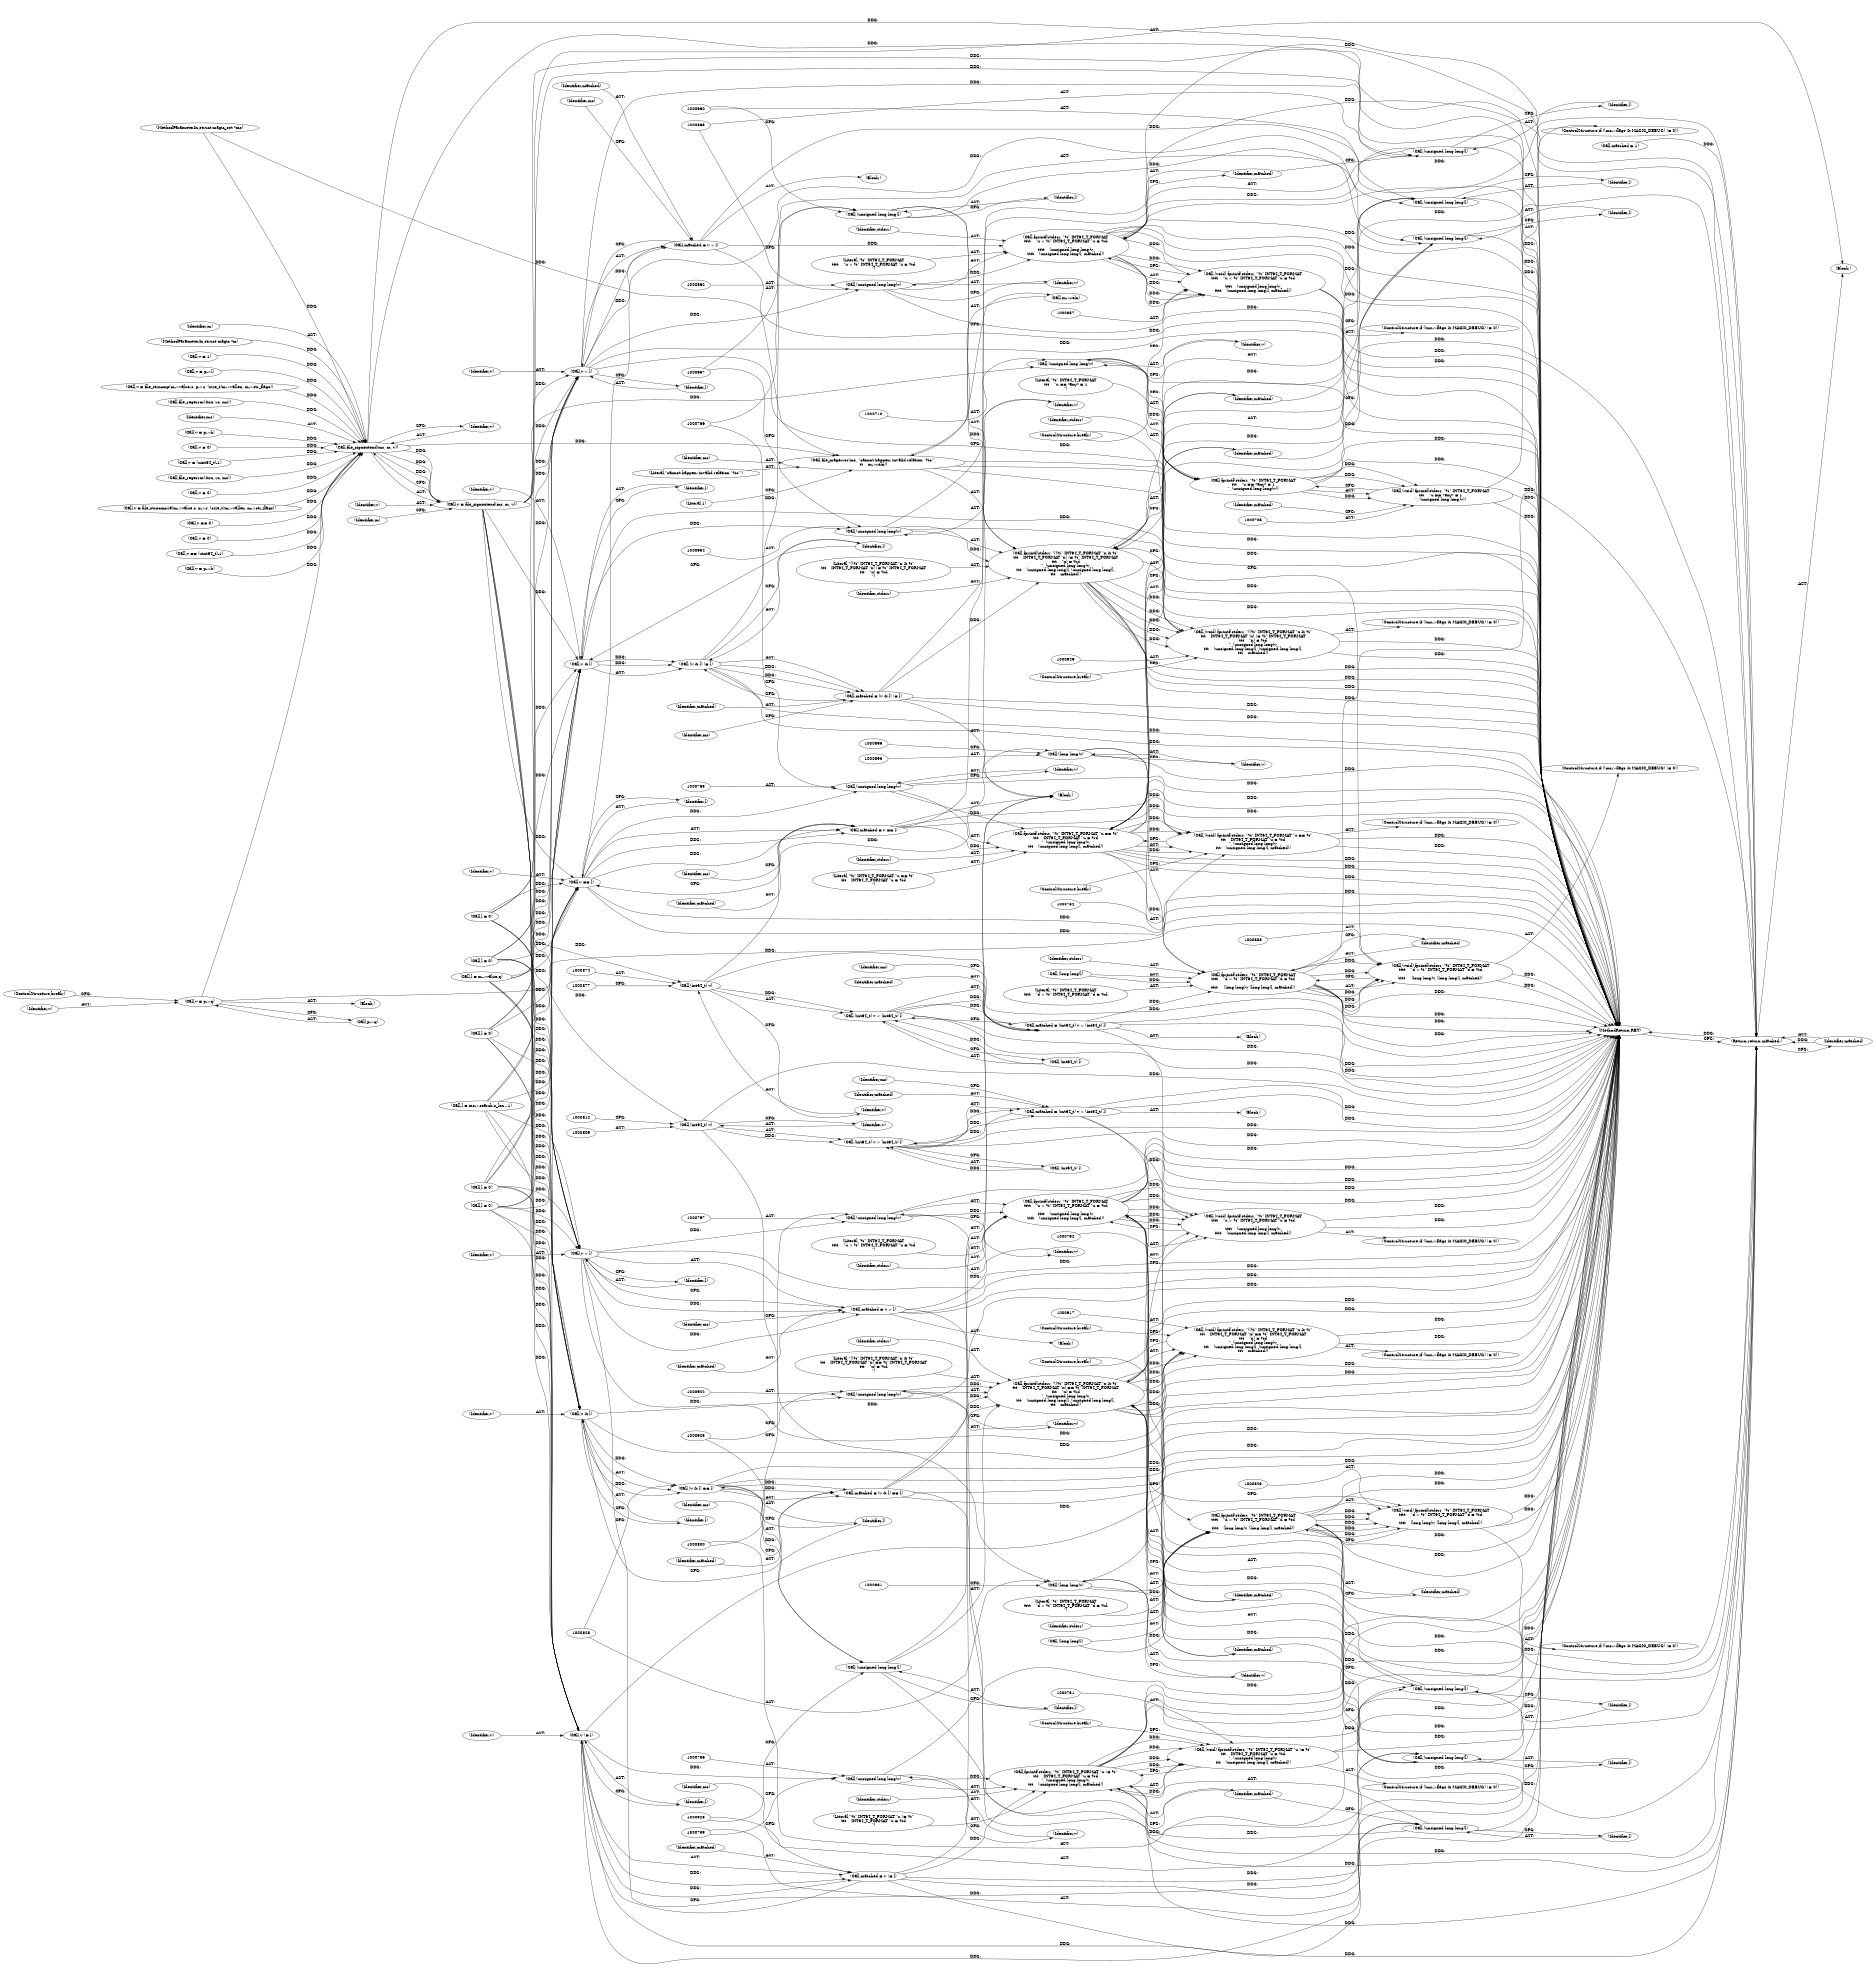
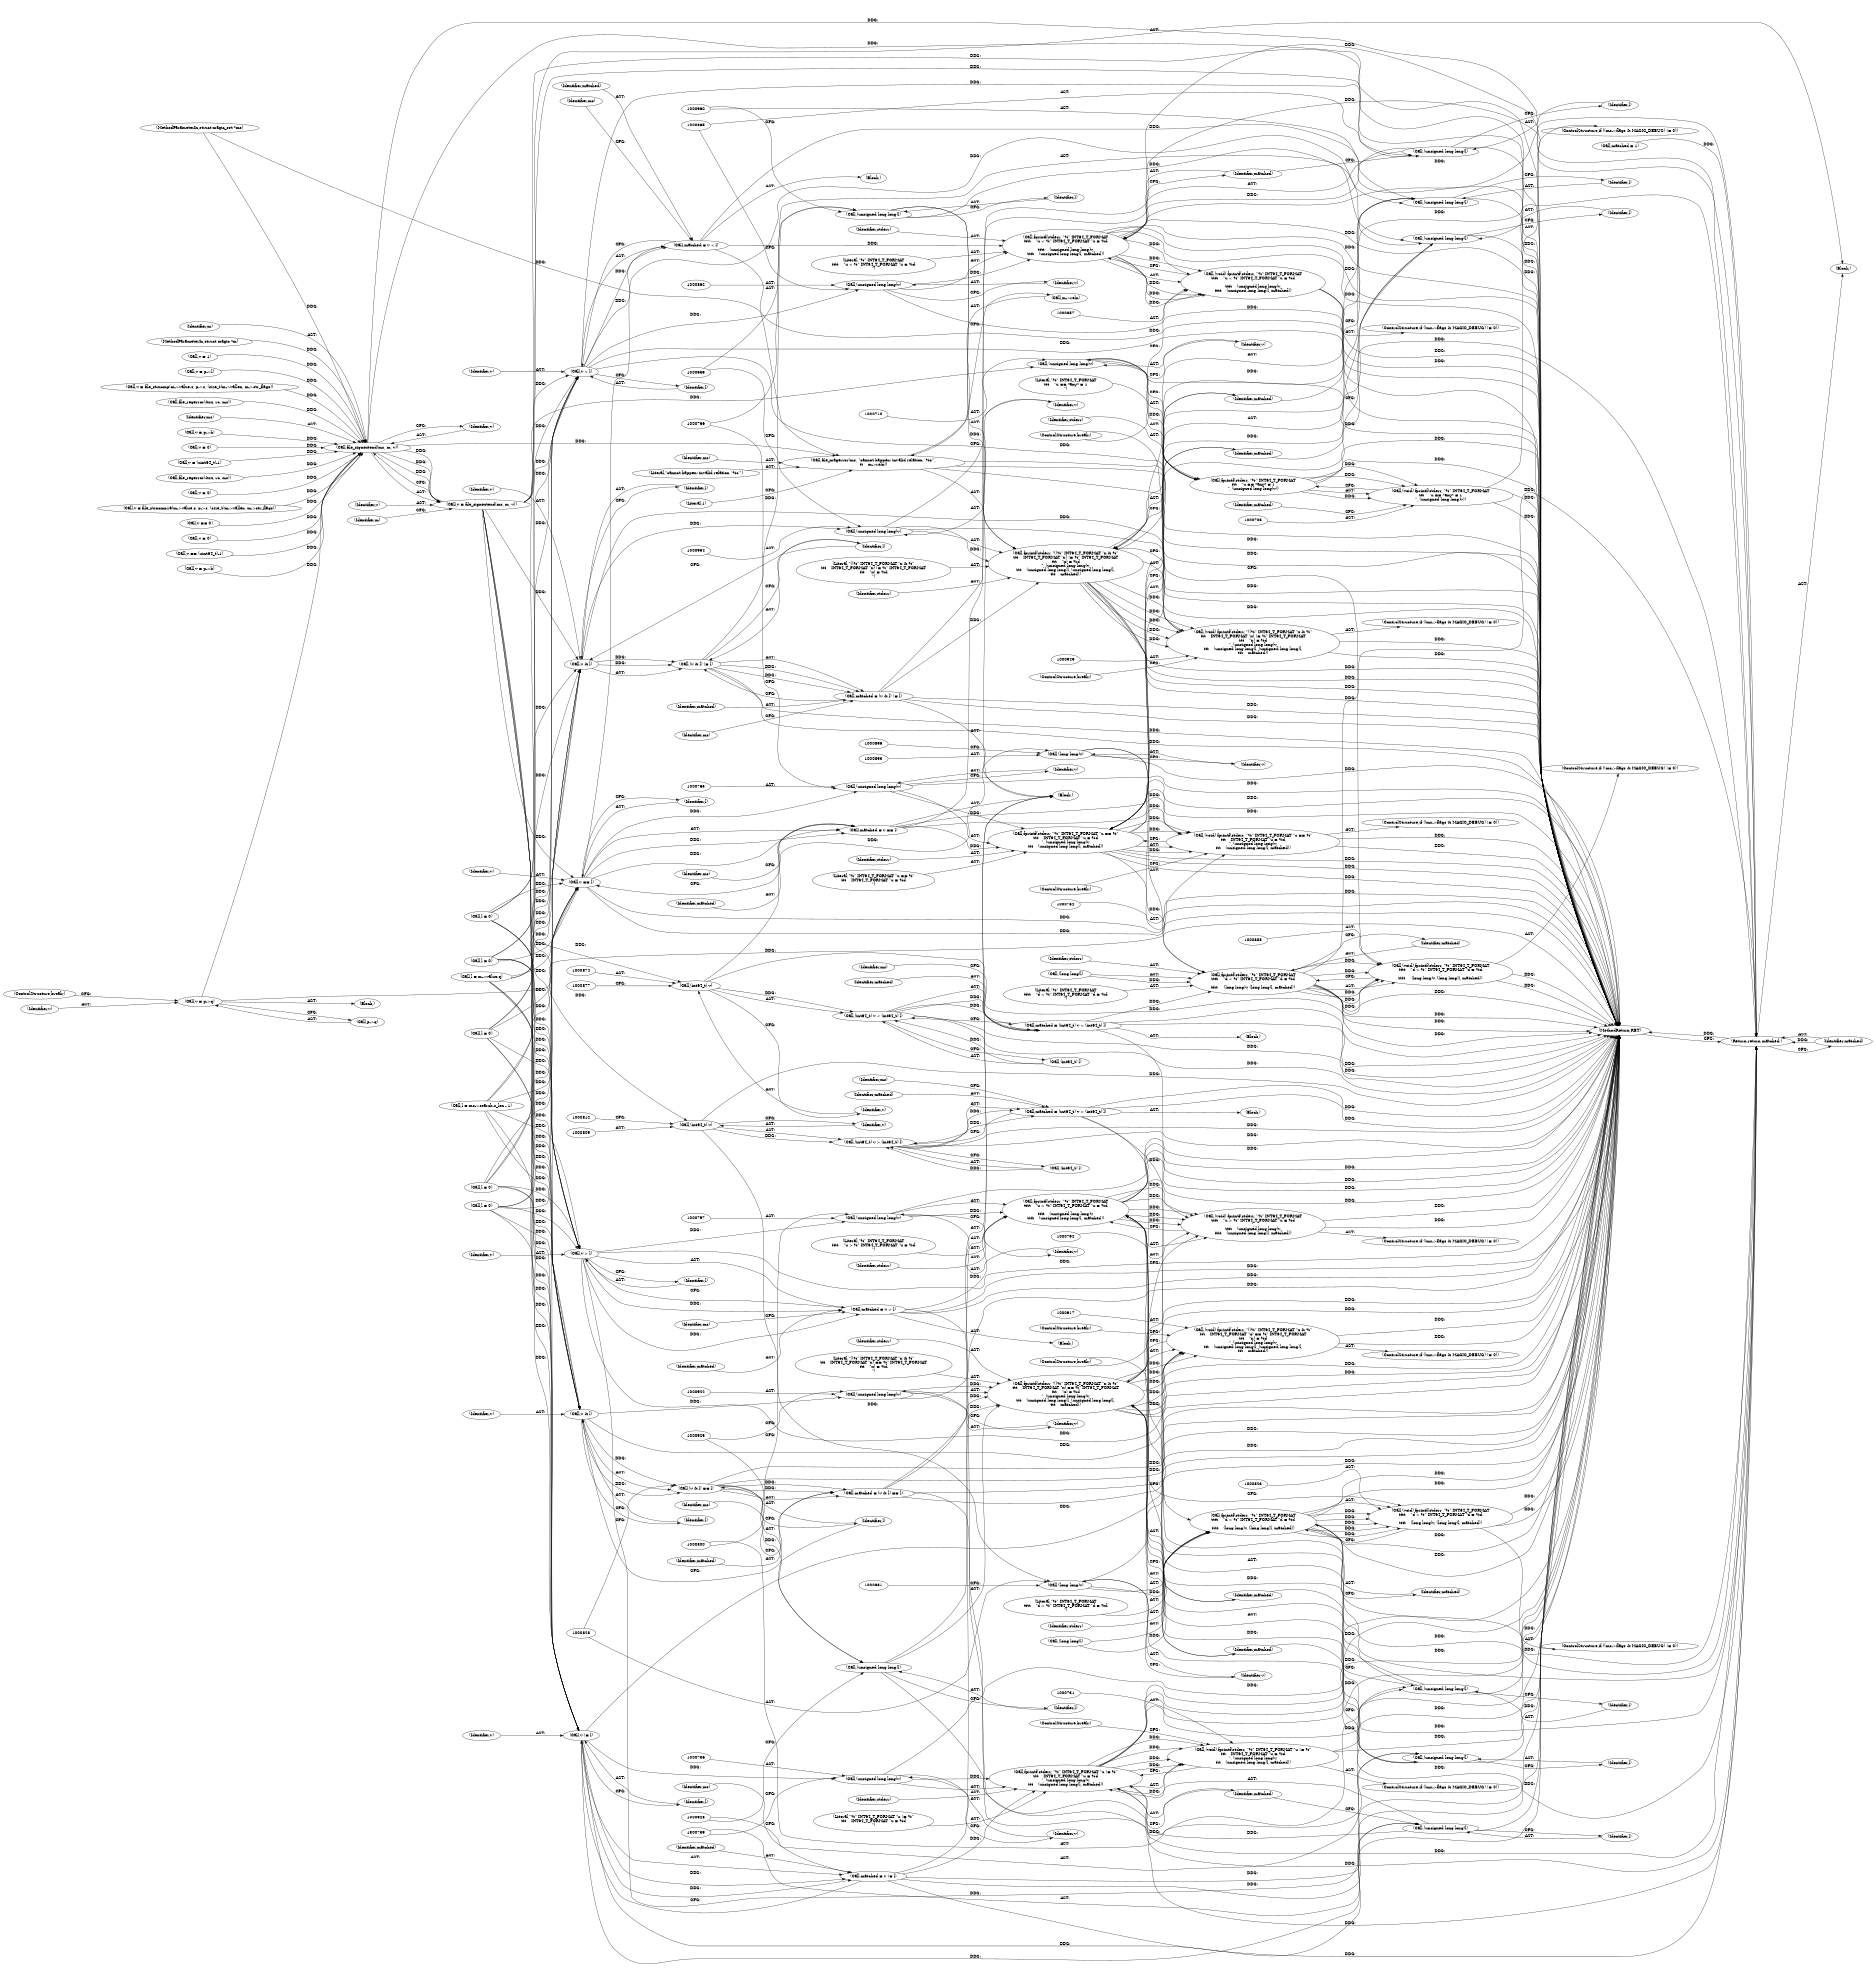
node "1000957": label "1000957" -> "1000959"
edge "(Call,matched = (int64_t) v > (int64_t) l)" -> "(Call,(int64_t) v > (int64_t) l)": label "DDG: " -> "CFG: "
